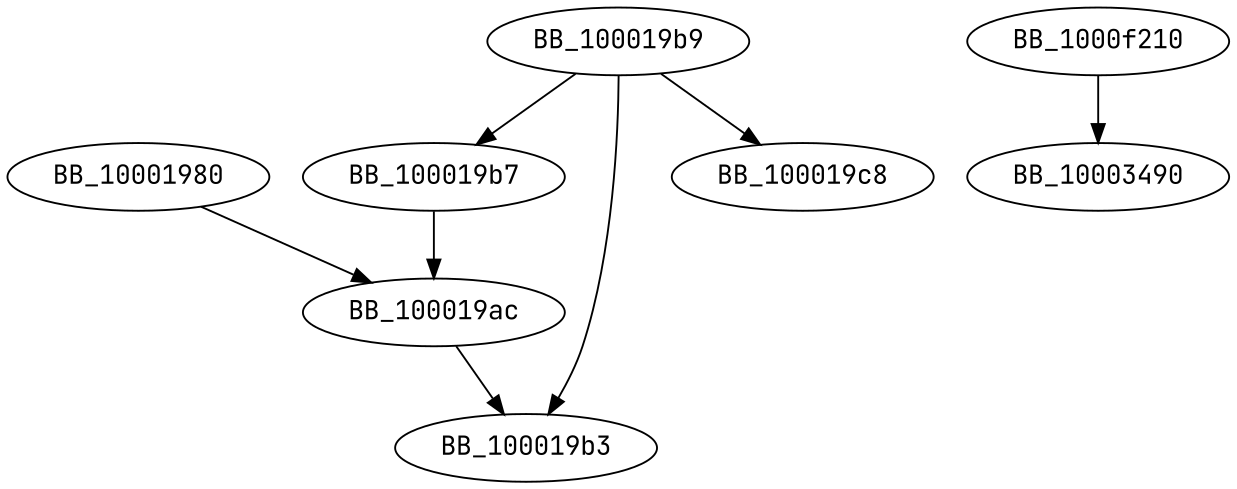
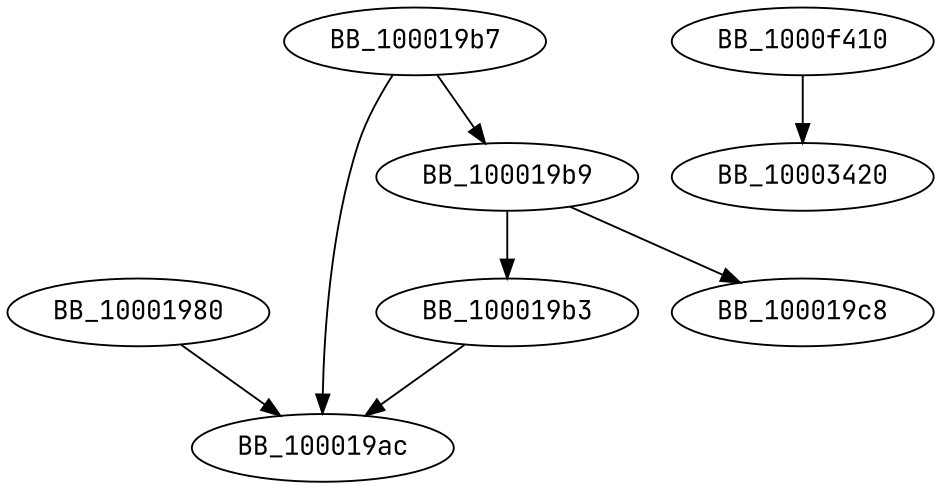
node "BB_1000f210": label "BB_1000f210" -> "BB_1000f410"
edge "BB_100019b9" -> "BB_100019b7": reversed
node "BB_10003490": label "BB_10003490" -> "BB_10003420"
edge "BB_100019ac" -> "BB_100019b3": reversed
